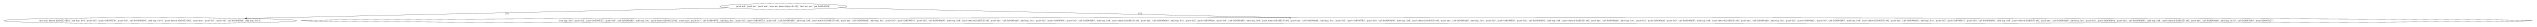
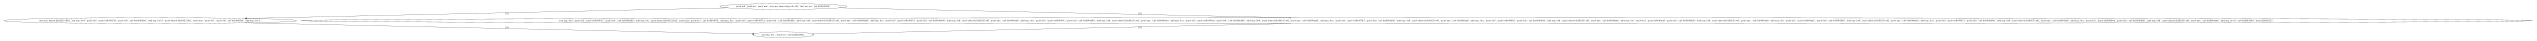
node "'sub esp, 0xc', 'push esi', 'call 0x8048e90',": added
